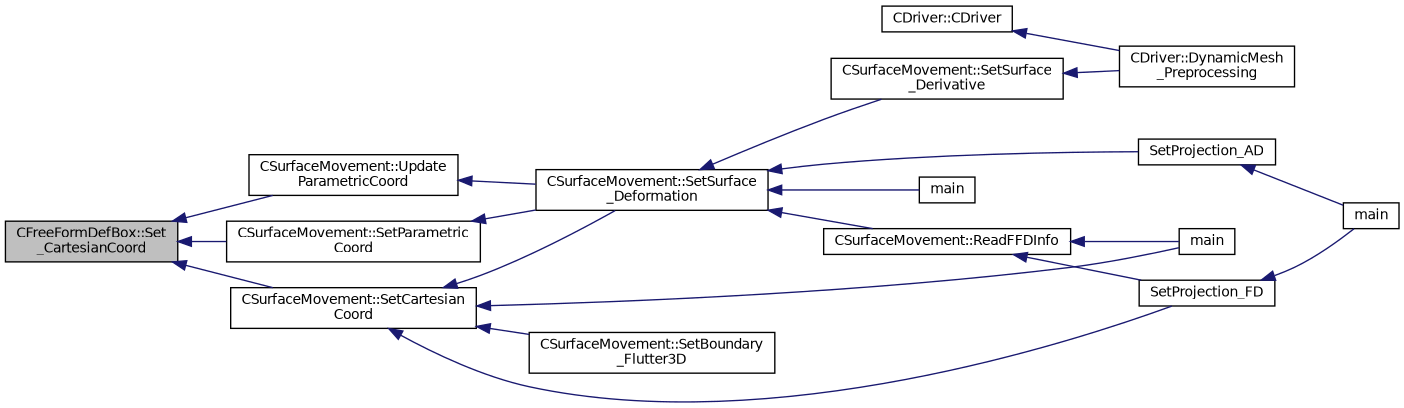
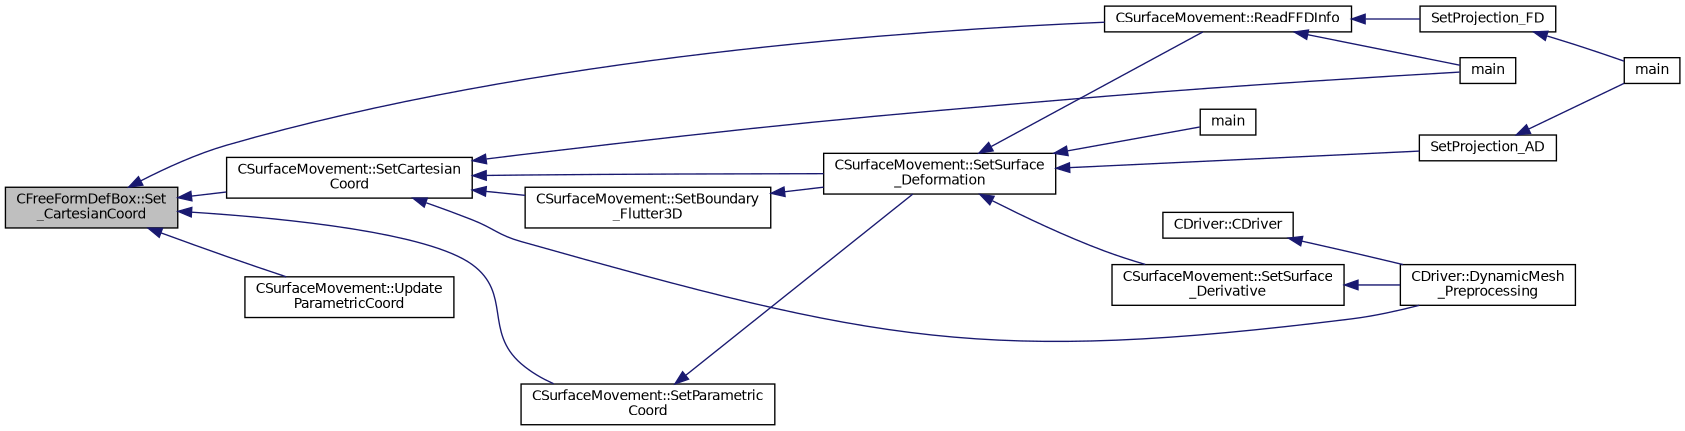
edge "CSurfaceMovement::ReadFFDInfo" -> "CFreeFormDefBox::Set _CartesianCoord": added
edge "CSurfaceMovement::SetSurface _Deformation" -> "CSurfaceMovement::Update ParametricCoord": now "CSurfaceMovement::SetSurface _Deformation" -> "CSurfaceMovement::SetBoundary _Flutter3D"
edge "SetProjection_FD" -> "CSurfaceMovement::SetCartesian Coord": now "CDriver::DynamicMesh _Preprocessing" -> "CSurfaceMovement::SetCartesian Coord"
